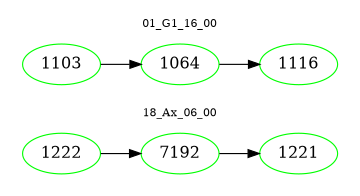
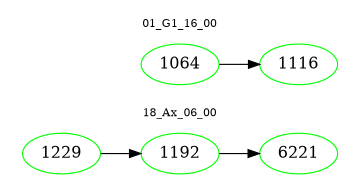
node "1103": removed
node "1222": label "1222" -> "1229"
node "7192": label "7192" -> "1192"
node "1221": label "1221" -> "6221"
